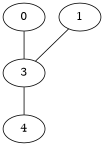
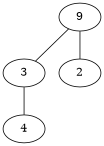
node "0": removed
node "1": label "1" -> "9"
node "2": added
